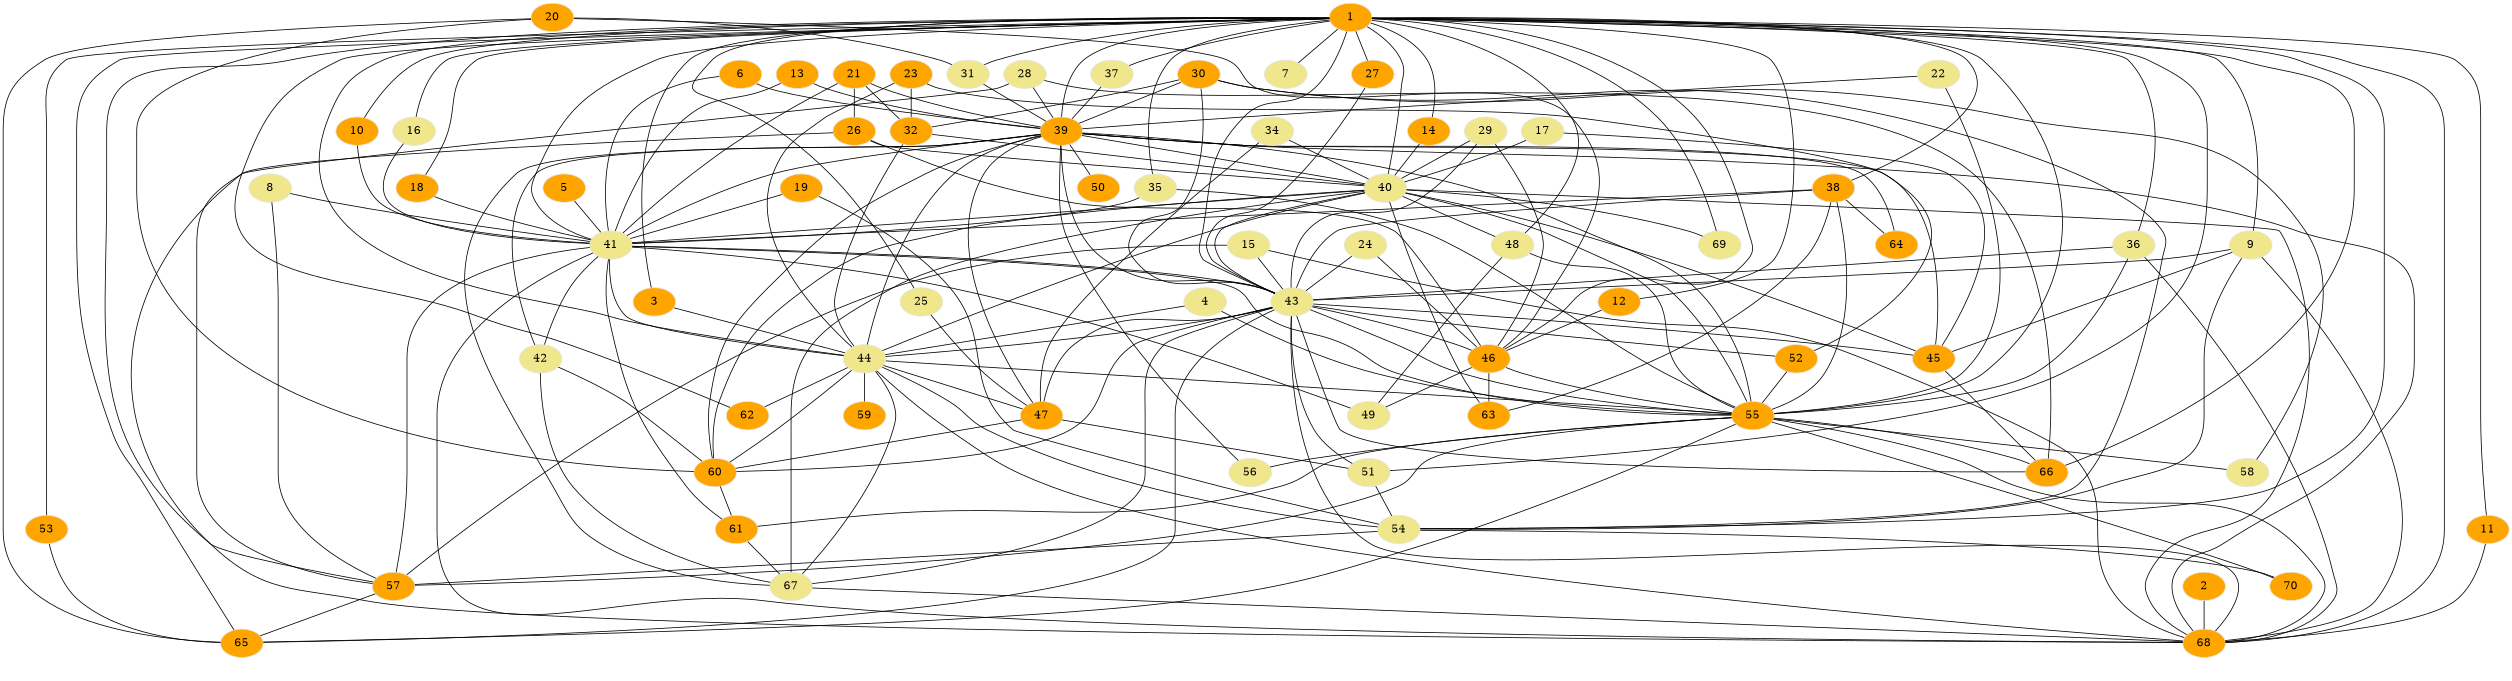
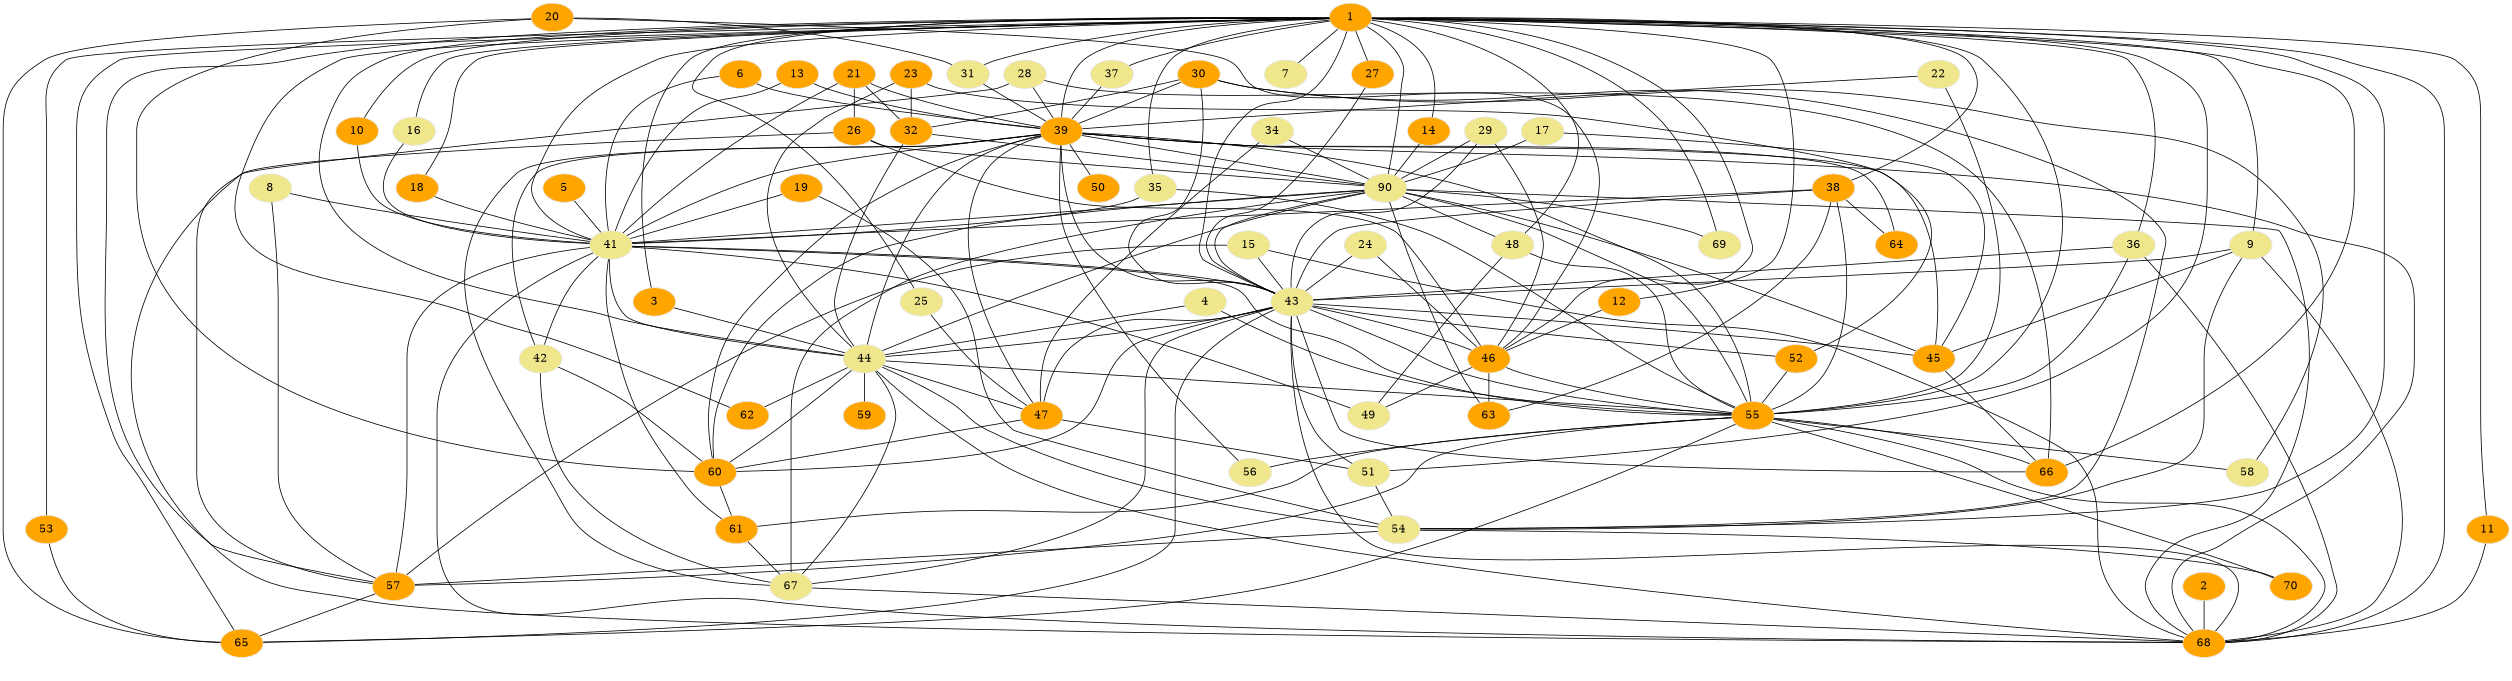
node "40": label "40" -> "90"
